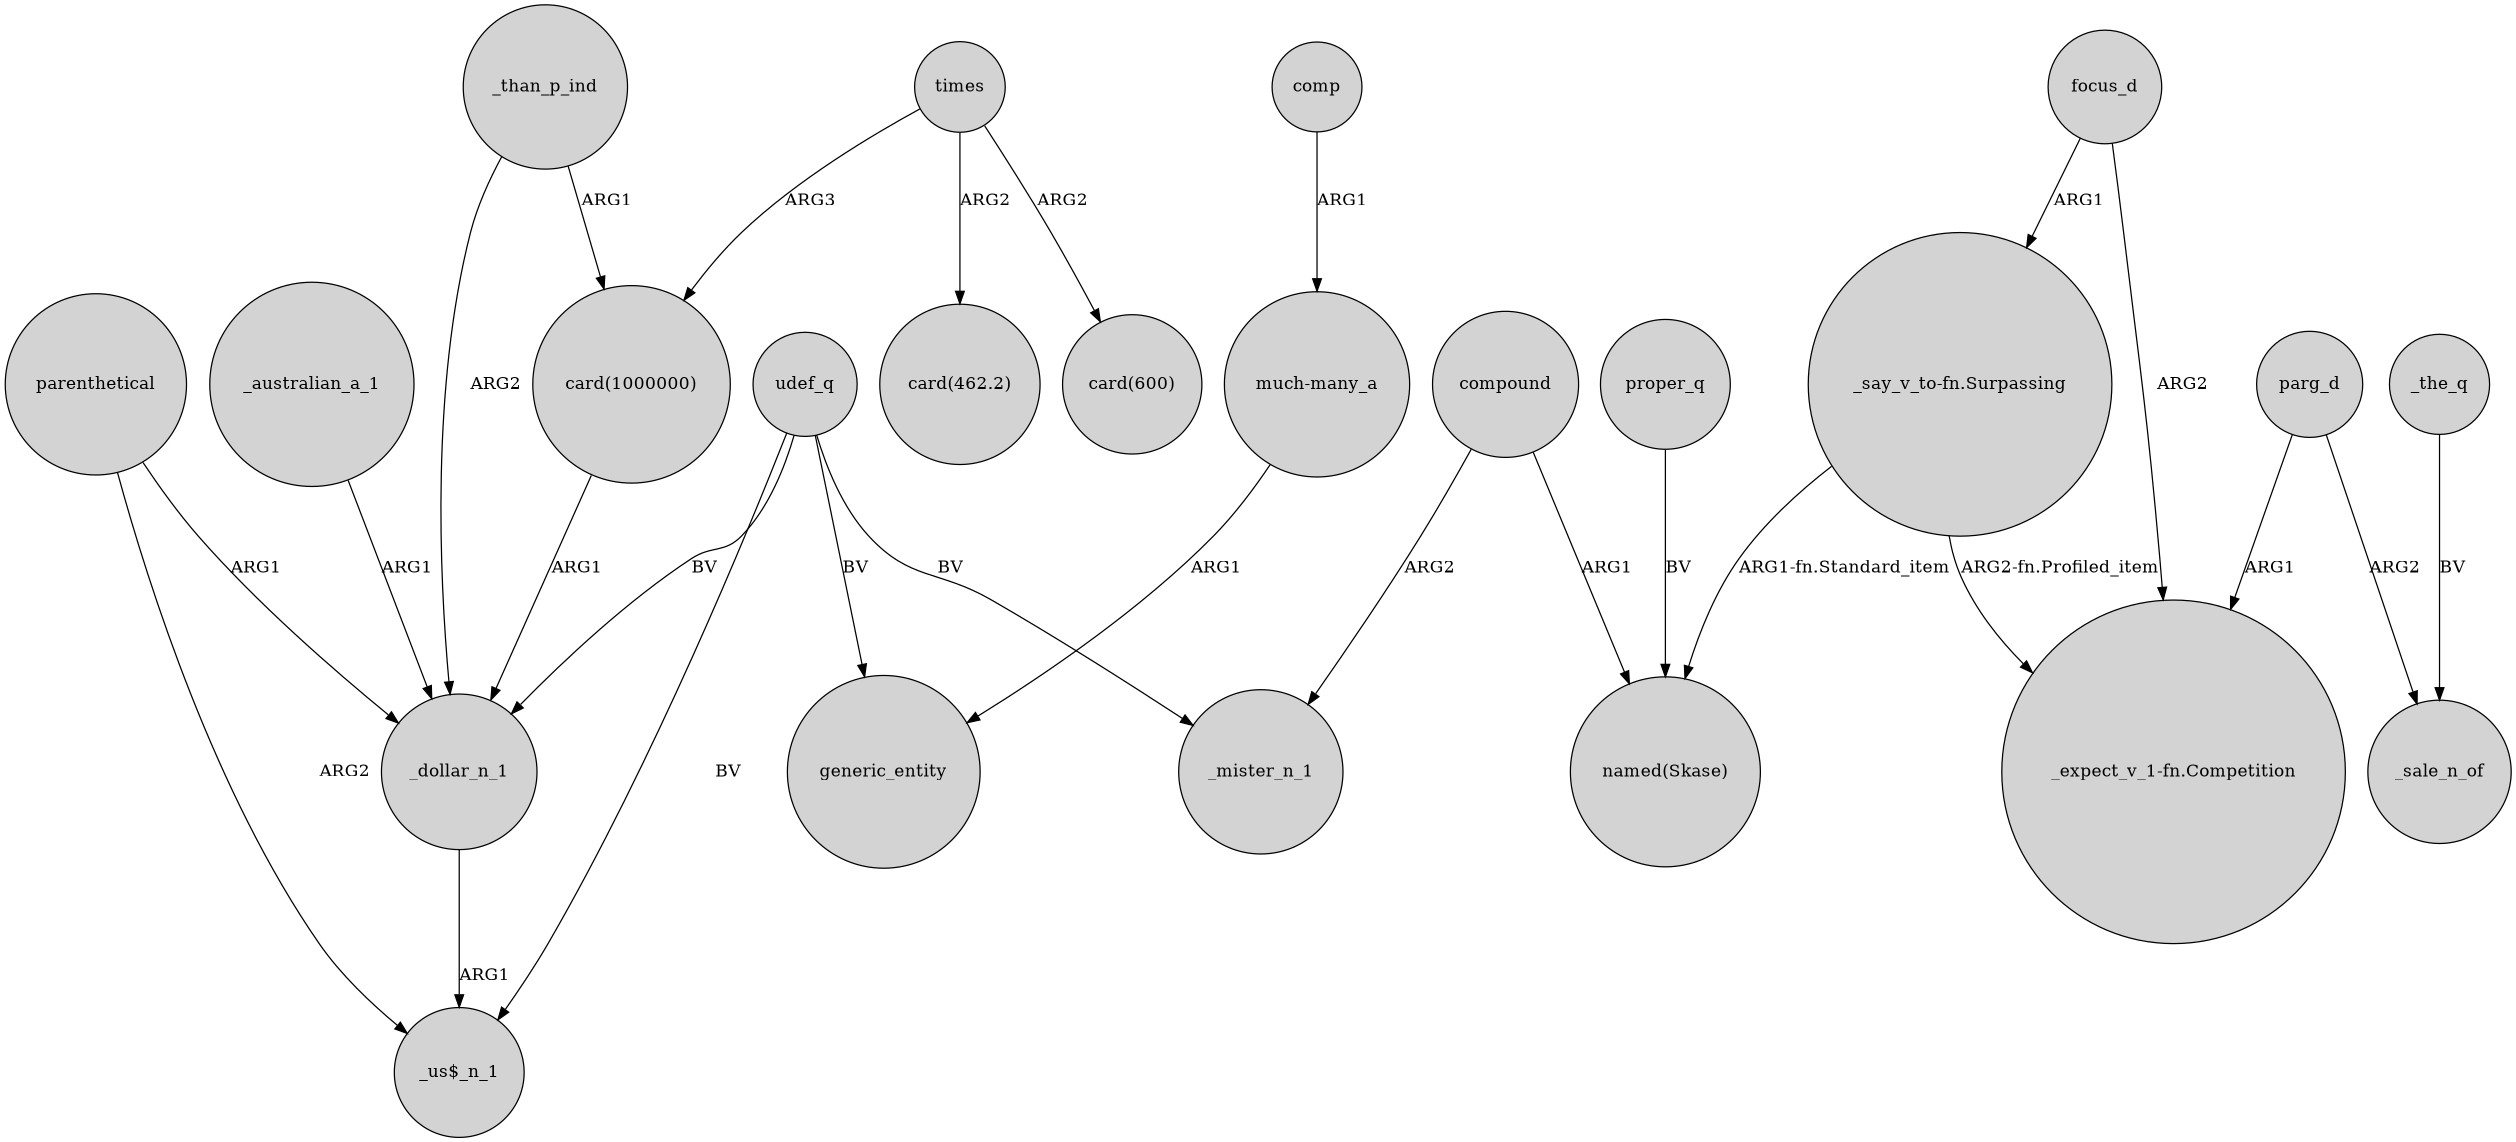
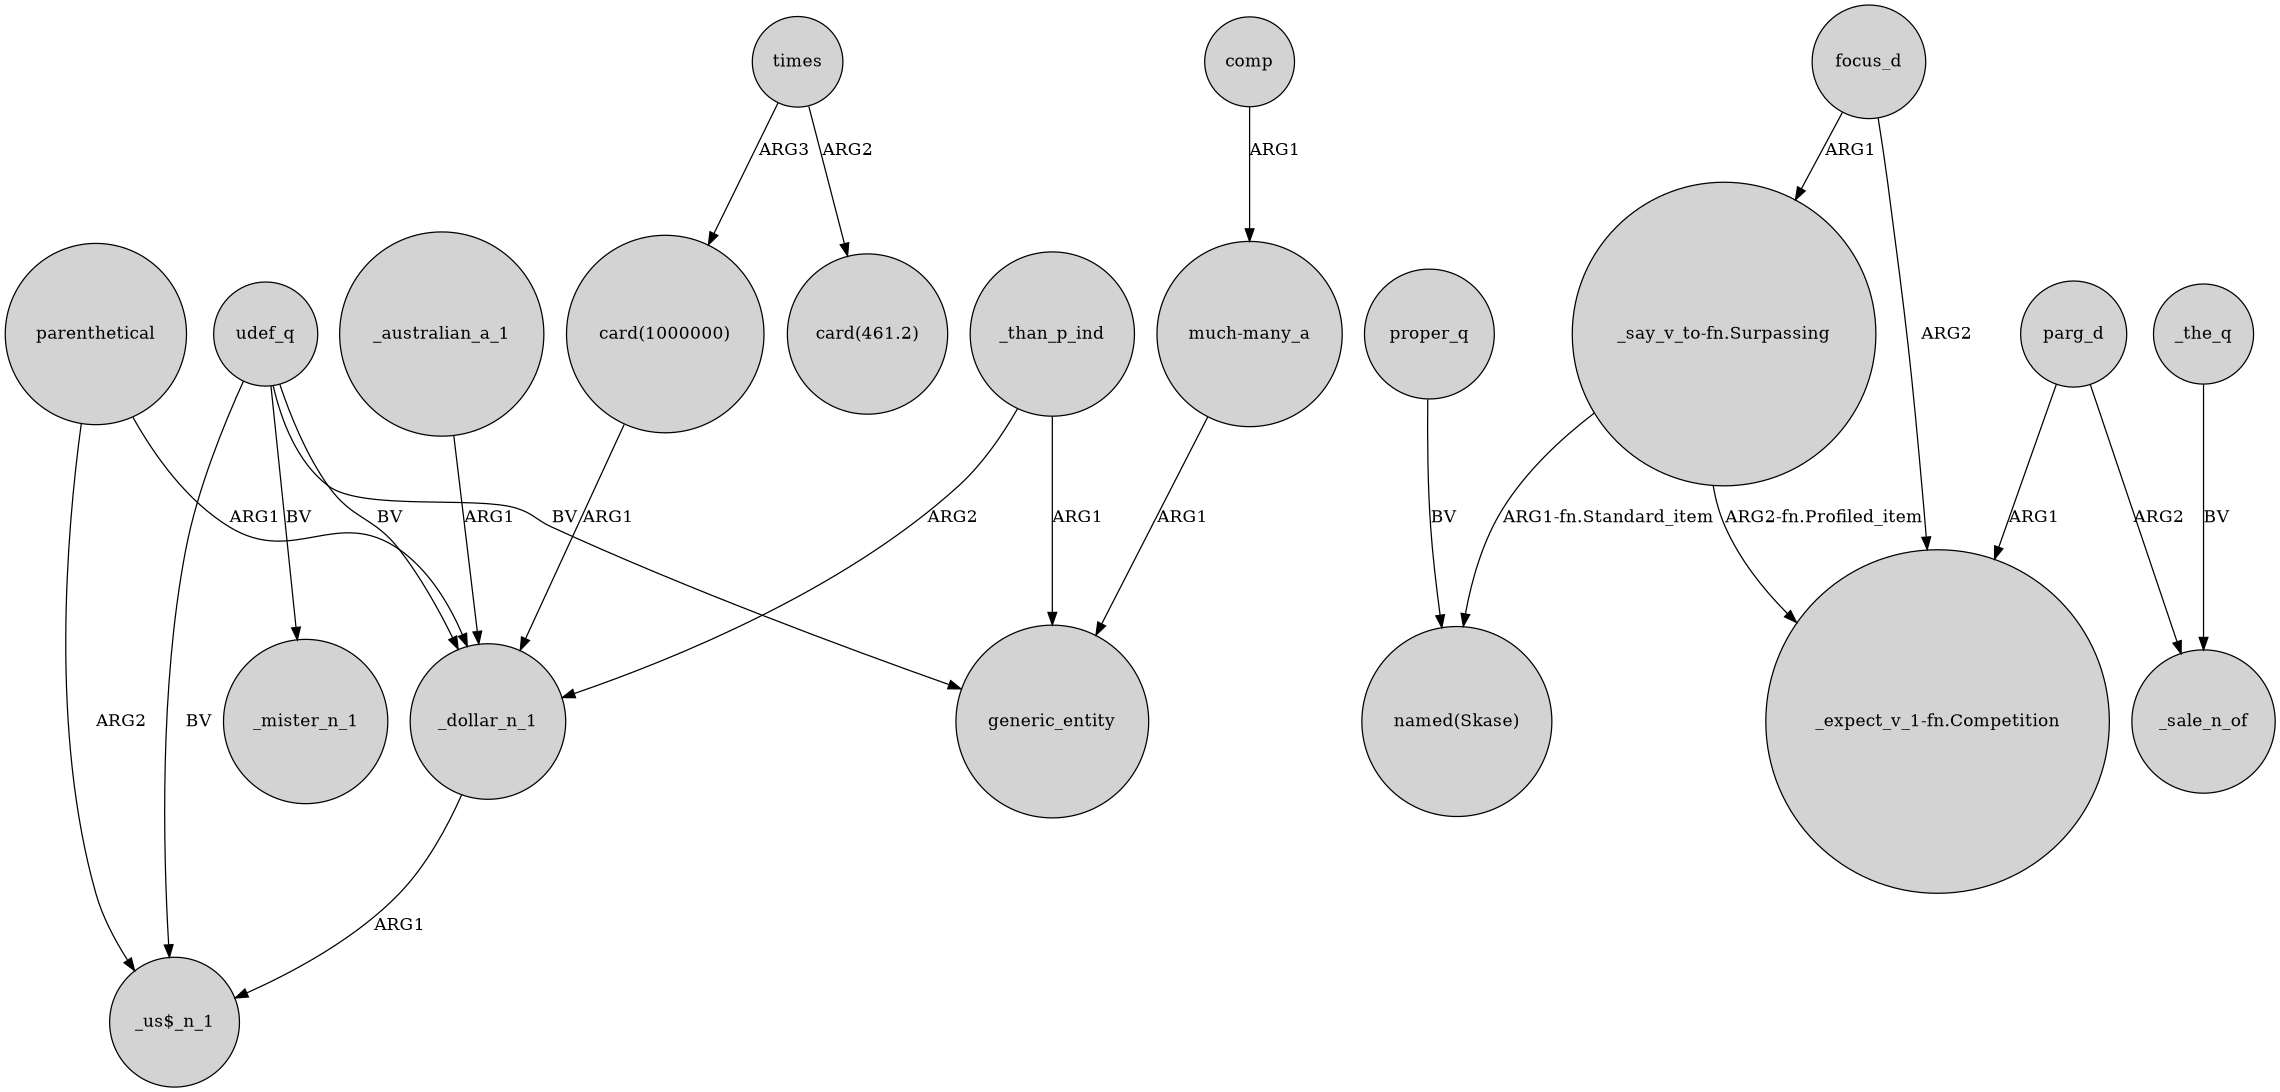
edge "_than_p_ind" -> "card(1000000)": now "_than_p_ind" -> "generic_entity"
node "card(462.2)": label "card(462.2)" -> "card(461.2)"
node "card(600)": removed
node "compound": removed
